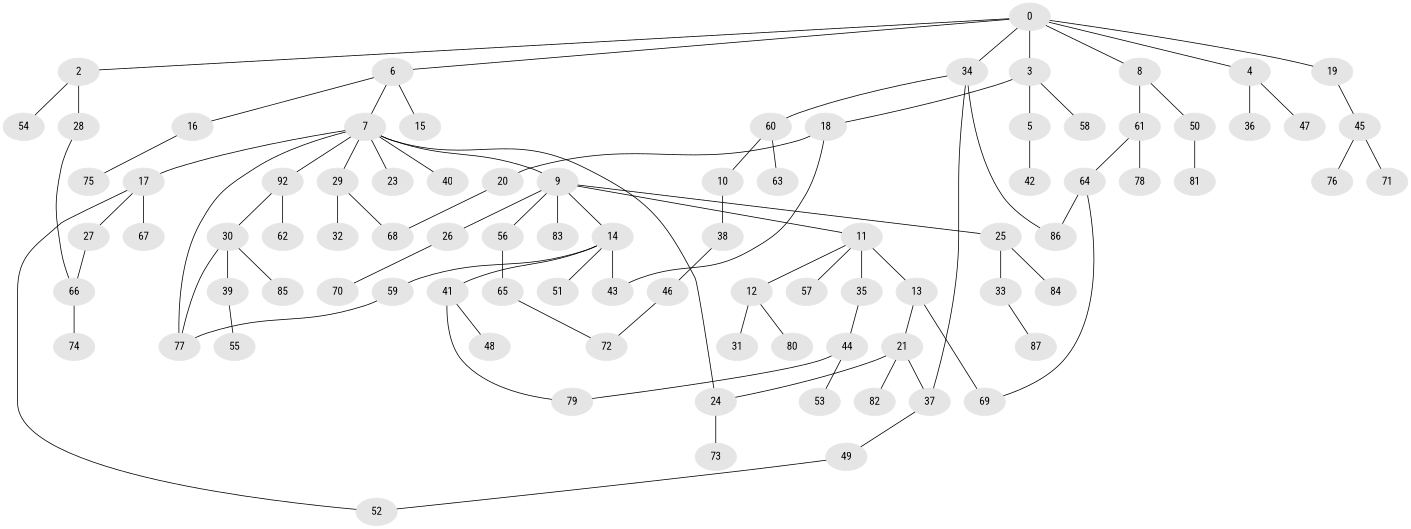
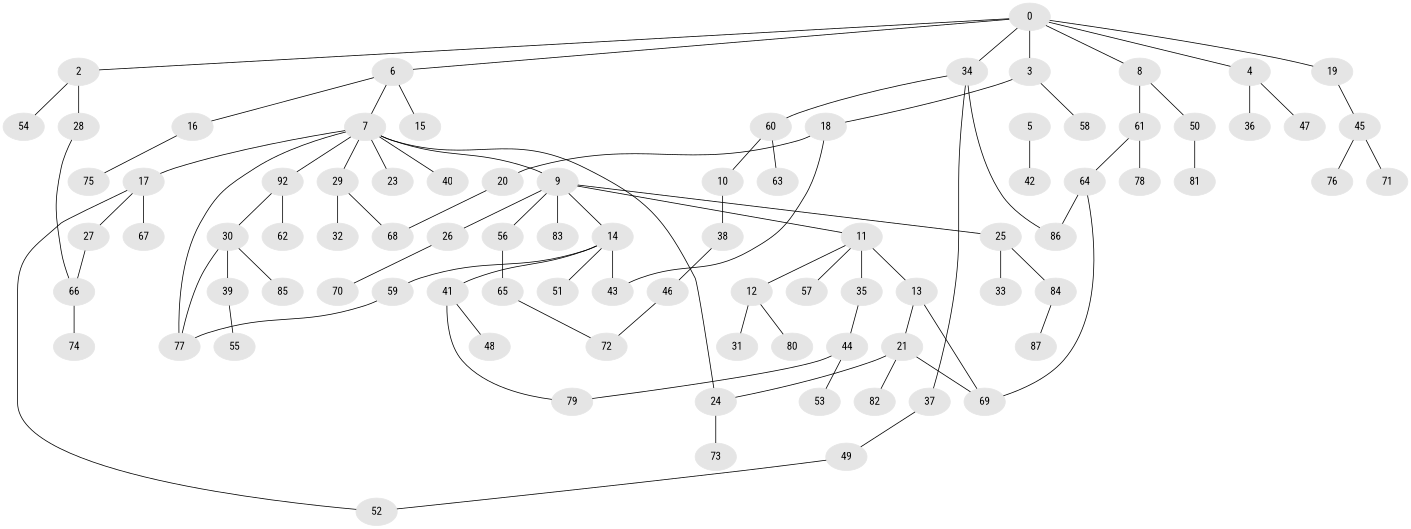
edge "3" -- "5": removed
edge "33" -- "87": now "84" -- "87"
edge "21" -- "37": now "21" -- "69"
